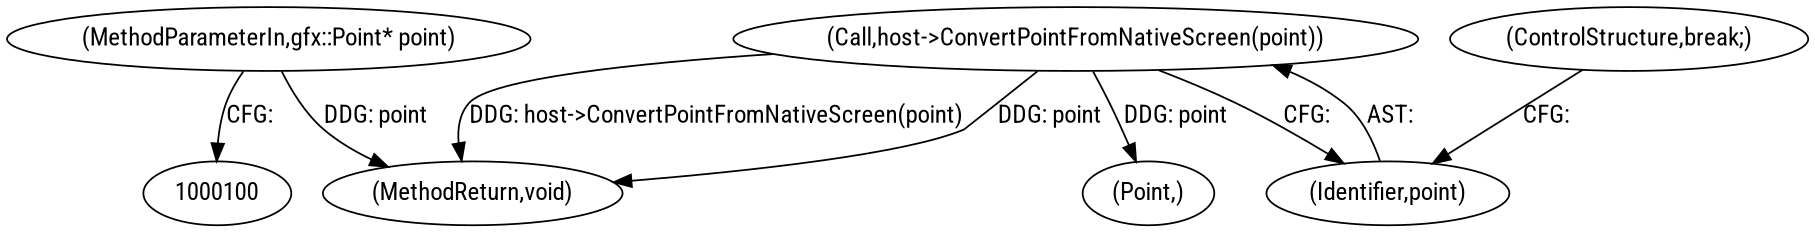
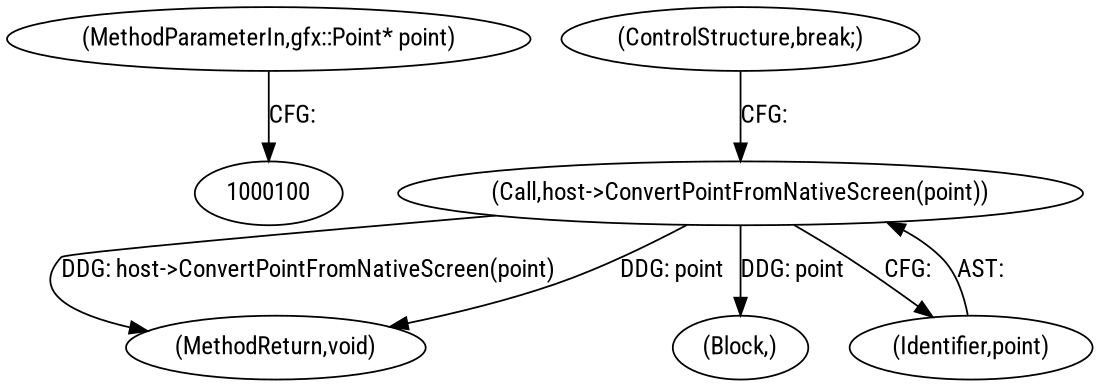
edge "(ControlStructure,break;)" -> "(Identifier,point)": now "(ControlStructure,break;)" -> "(Call,host->ConvertPointFromNativeScreen(point))"
edge "(MethodParameterIn,gfx::Point* point)" -> "(MethodReturn,void)": removed, label "DDG: point"
node "(Point,)": label "(Point,)" -> "(Block,)"
